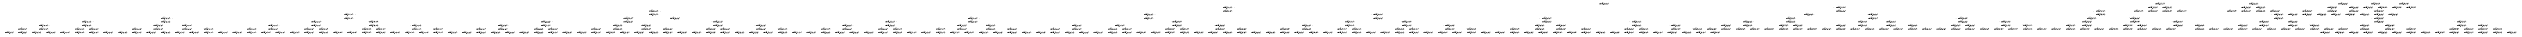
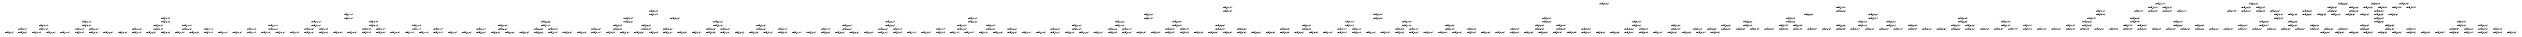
node "Node{data=[8766, 8766]}": added
node "Node{data=[9506, 9506]}": added
